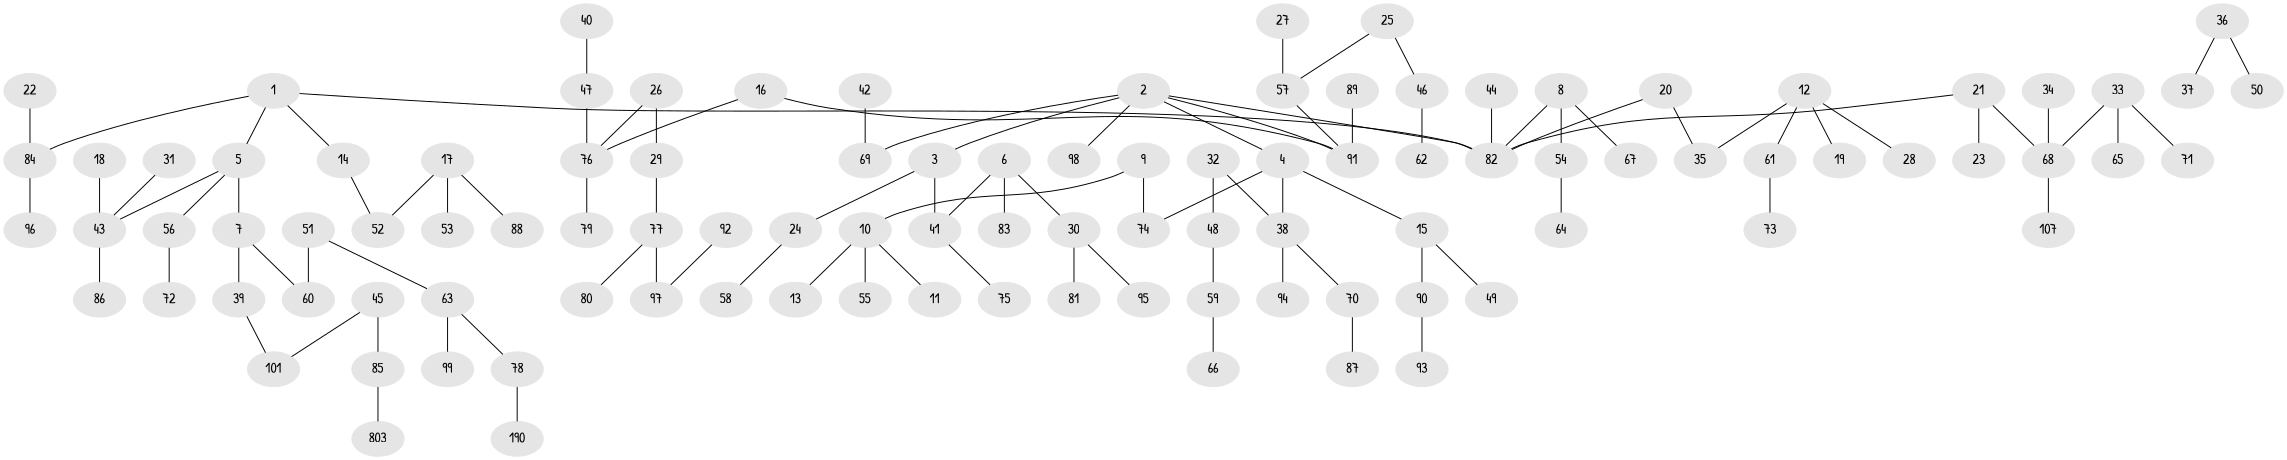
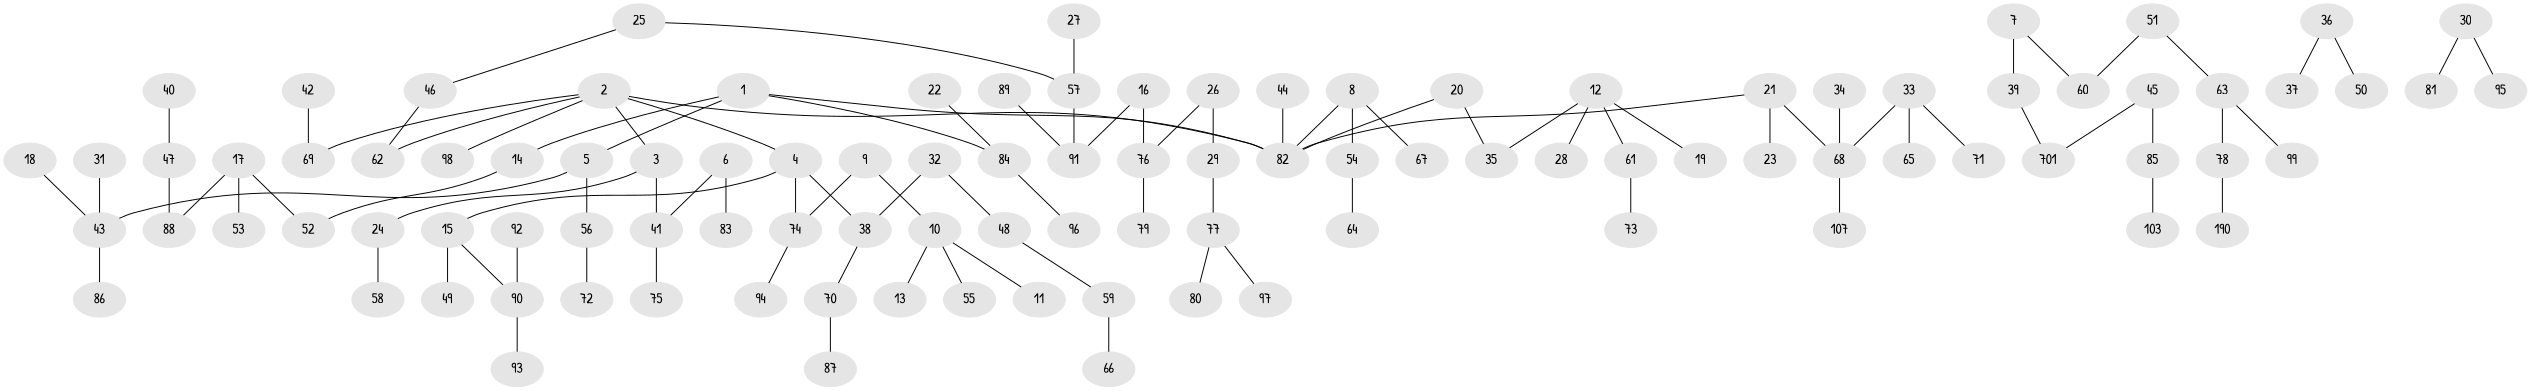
edge "47" -- "76": now "47" -- "88"
edge "2" -- "91": now "2" -- "62"
edge "5" -- "7": removed
edge "6" -- "30": removed
edge "92" -- "97": now "92" -- "90"
edge "38" -- "94": now "74" -- "94"
node "101": label "101" -> "701"
node "803": label "803" -> "103"
